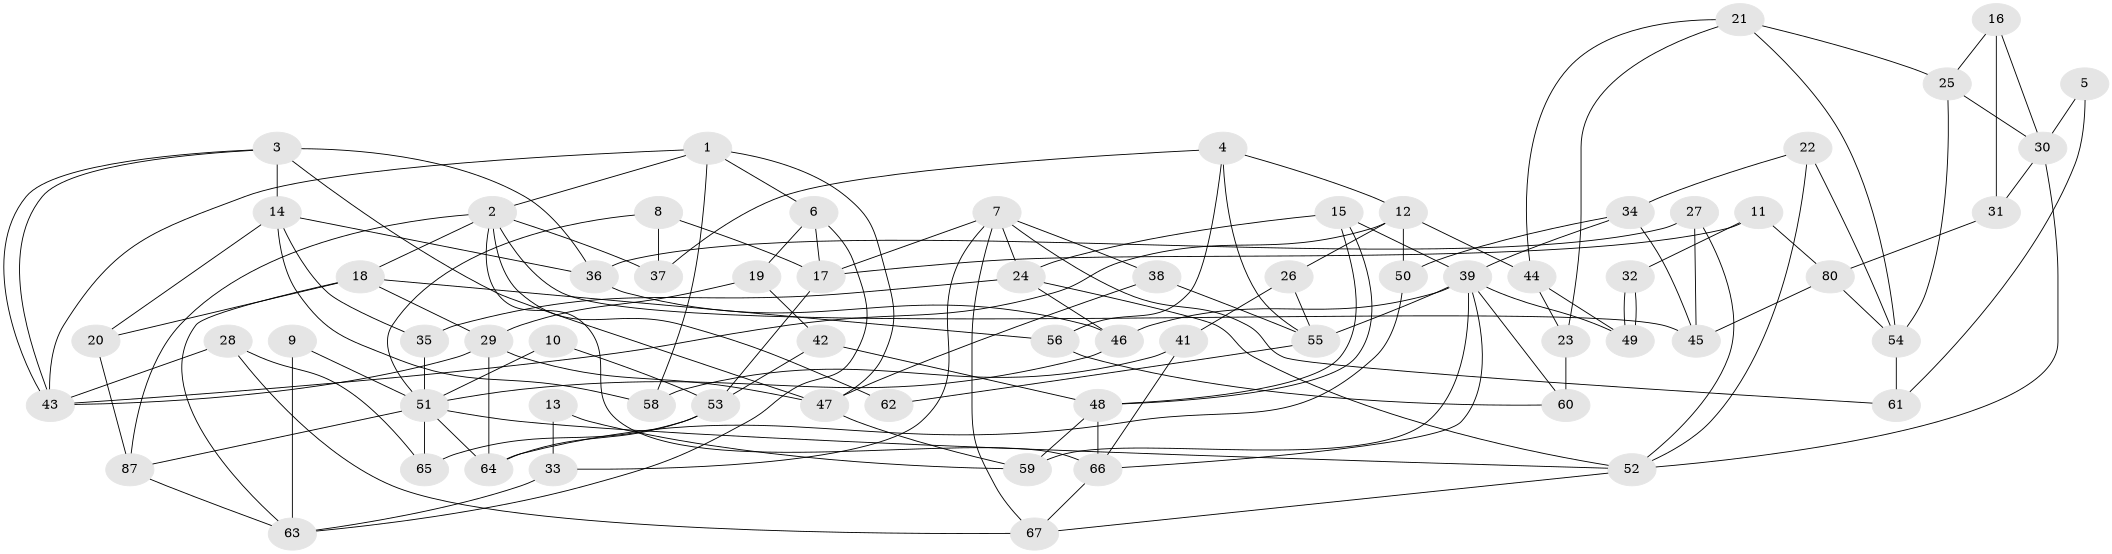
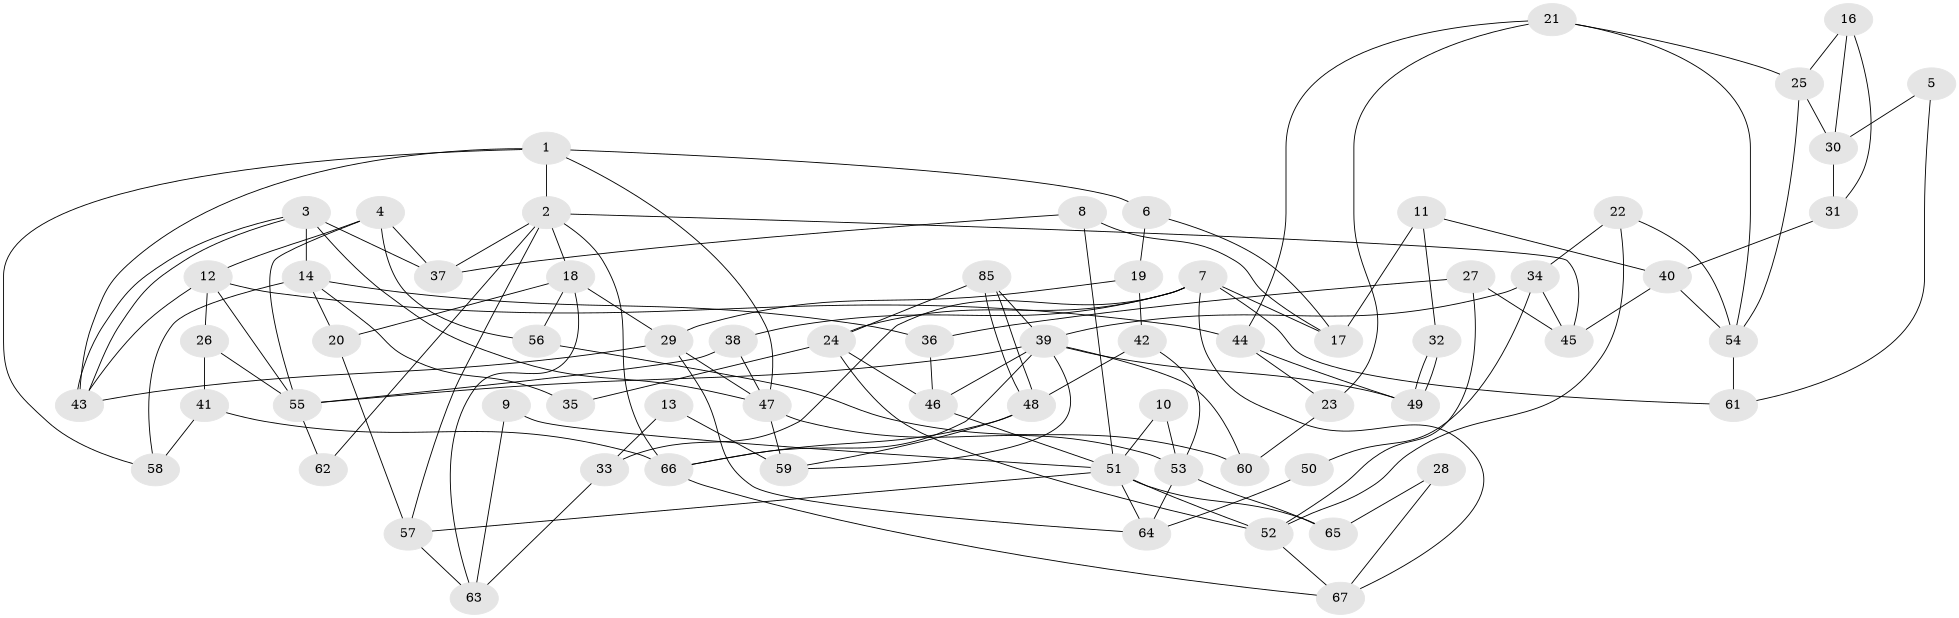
edge "3" -- "36": now "3" -- "37"
node "15": label "15" -> "85"
edge "12" -- "50": now "12" -- "55"
node "80": label "80" -> "40"
edge "17" -- "53": now "47" -- "53"
edge "28" -- "43": removed
edge "35" -- "51": removed
edge "30" -- "52": removed
edge "6" -- "63": removed
node "87": label "87" -> "57"
